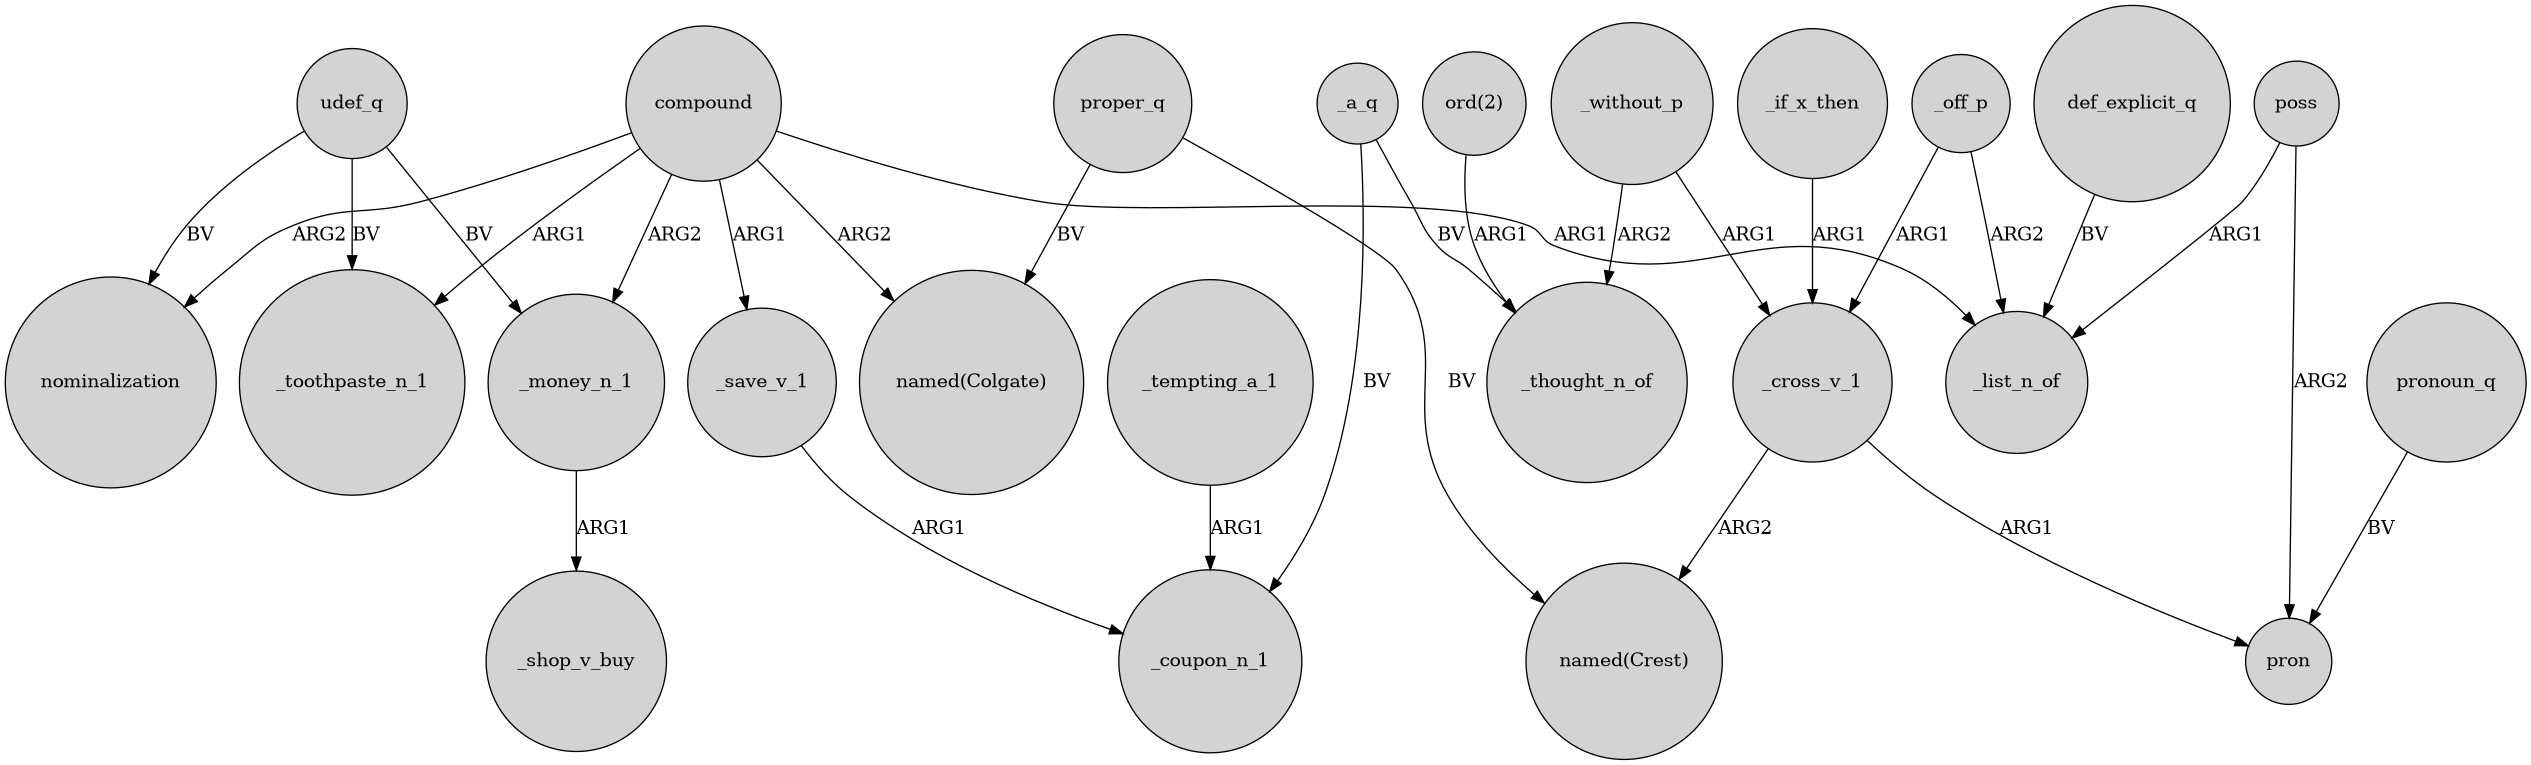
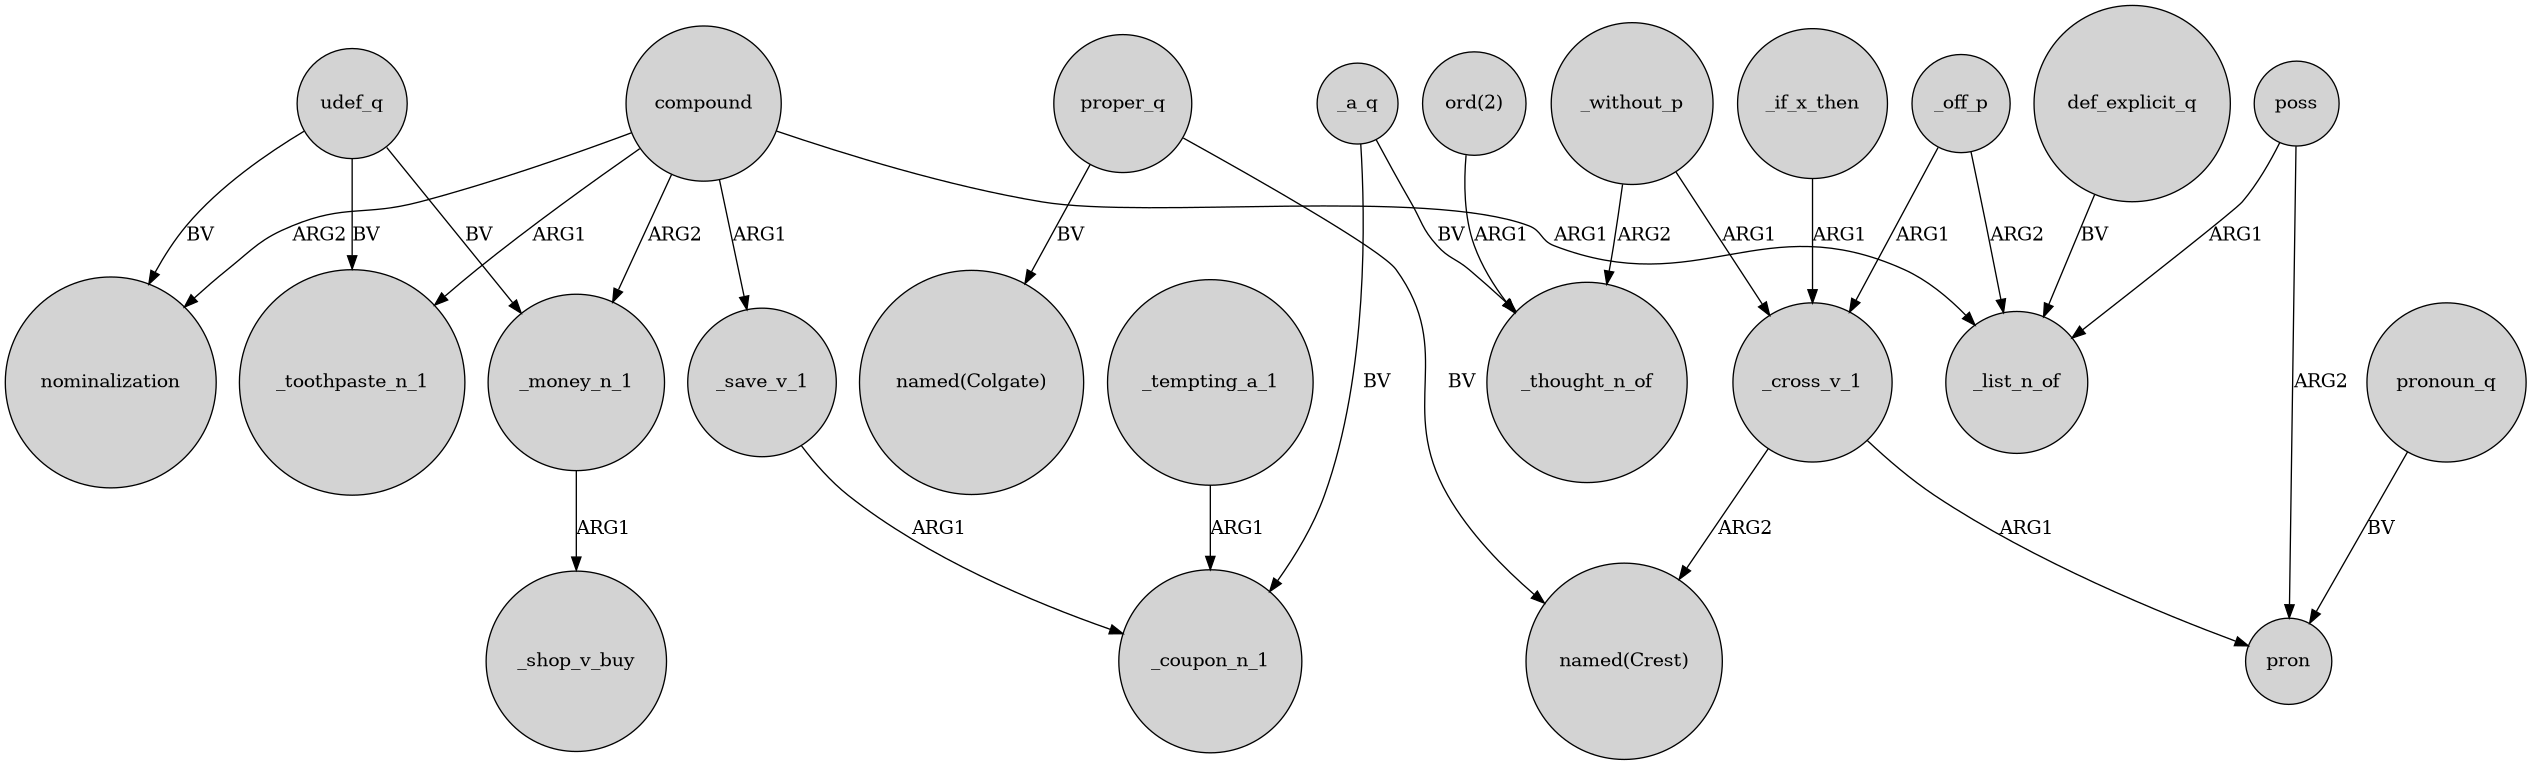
edge "compound" -> "named(Colgate)": removed, label "ARG2"
